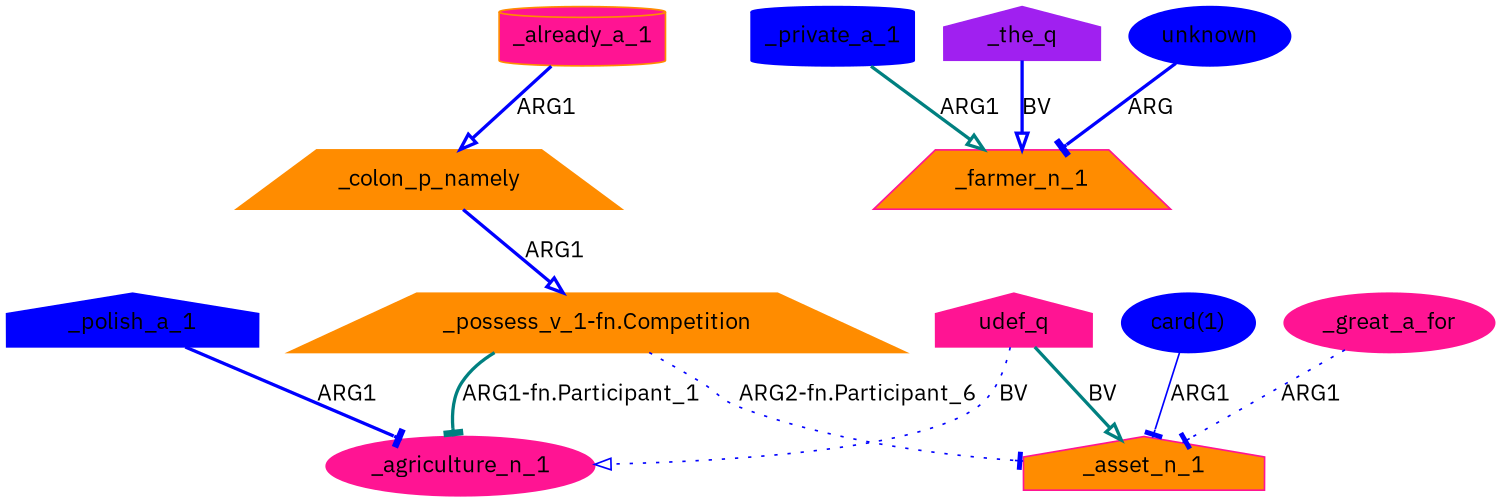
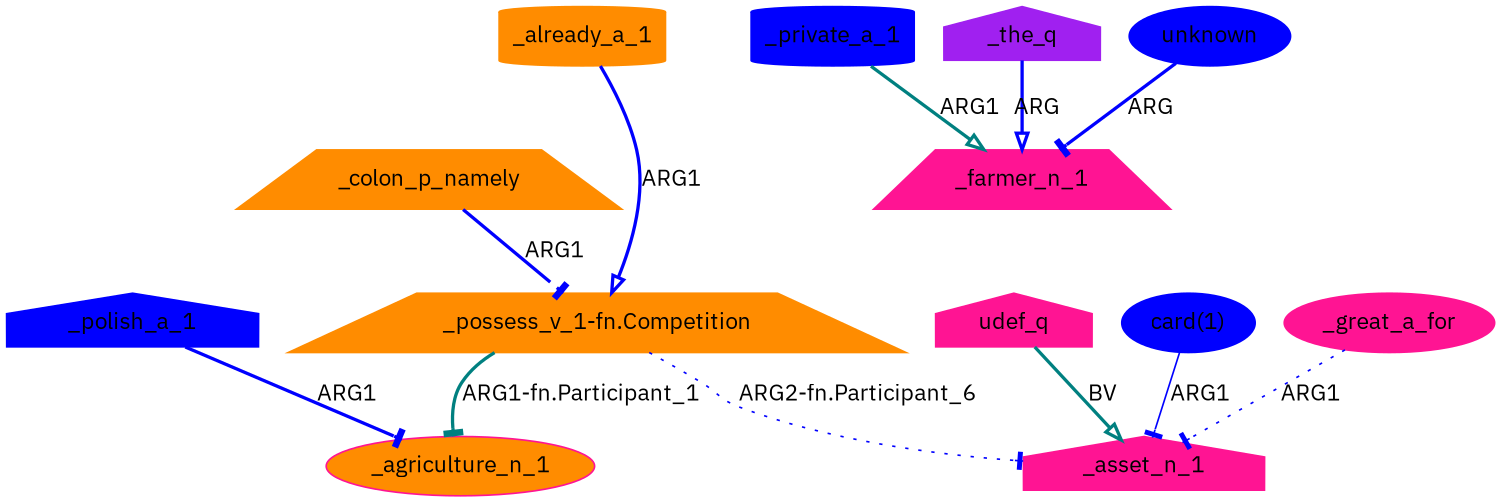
node "_already_a_1": fillcolor deeppink -> darkorange
edge "_already_a_1" -> "_colon_p_namely": now "_already_a_1" -> "_possess_v_1-fn.Competition"
edge "_the_q" -> "_farmer_n_1": label "BV" -> "ARG"
node "_farmer_n_1": fillcolor darkorange -> deeppink
edge "_colon_p_namely" -> "_possess_v_1-fn.Competition": arrowhead onormal -> tee
edge "udef_q" -> "_agriculture_n_1": removed, label "BV"
node "_agriculture_n_1": fillcolor deeppink -> darkorange
node "_asset_n_1": fillcolor darkorange -> deeppink
